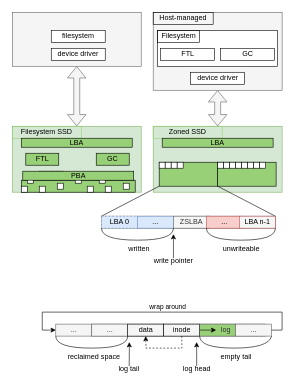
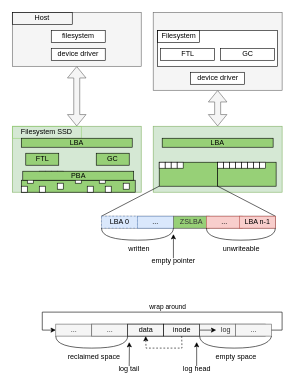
node "Host": added
node "Host-managed": removed
node "Zoned SSD": removed
node "ZSLBA": fillcolor #f5f5f5 -> #97d077
node "LBA n-1": fillcolor #f5f5f5 -> #f8cecc
node "write pointer": label "write pointer" -> "empty pointer"
node "log": fillcolor #97d077 -> #f5f5f5
node "empty tail": label "empty tail" -> "empty space"
